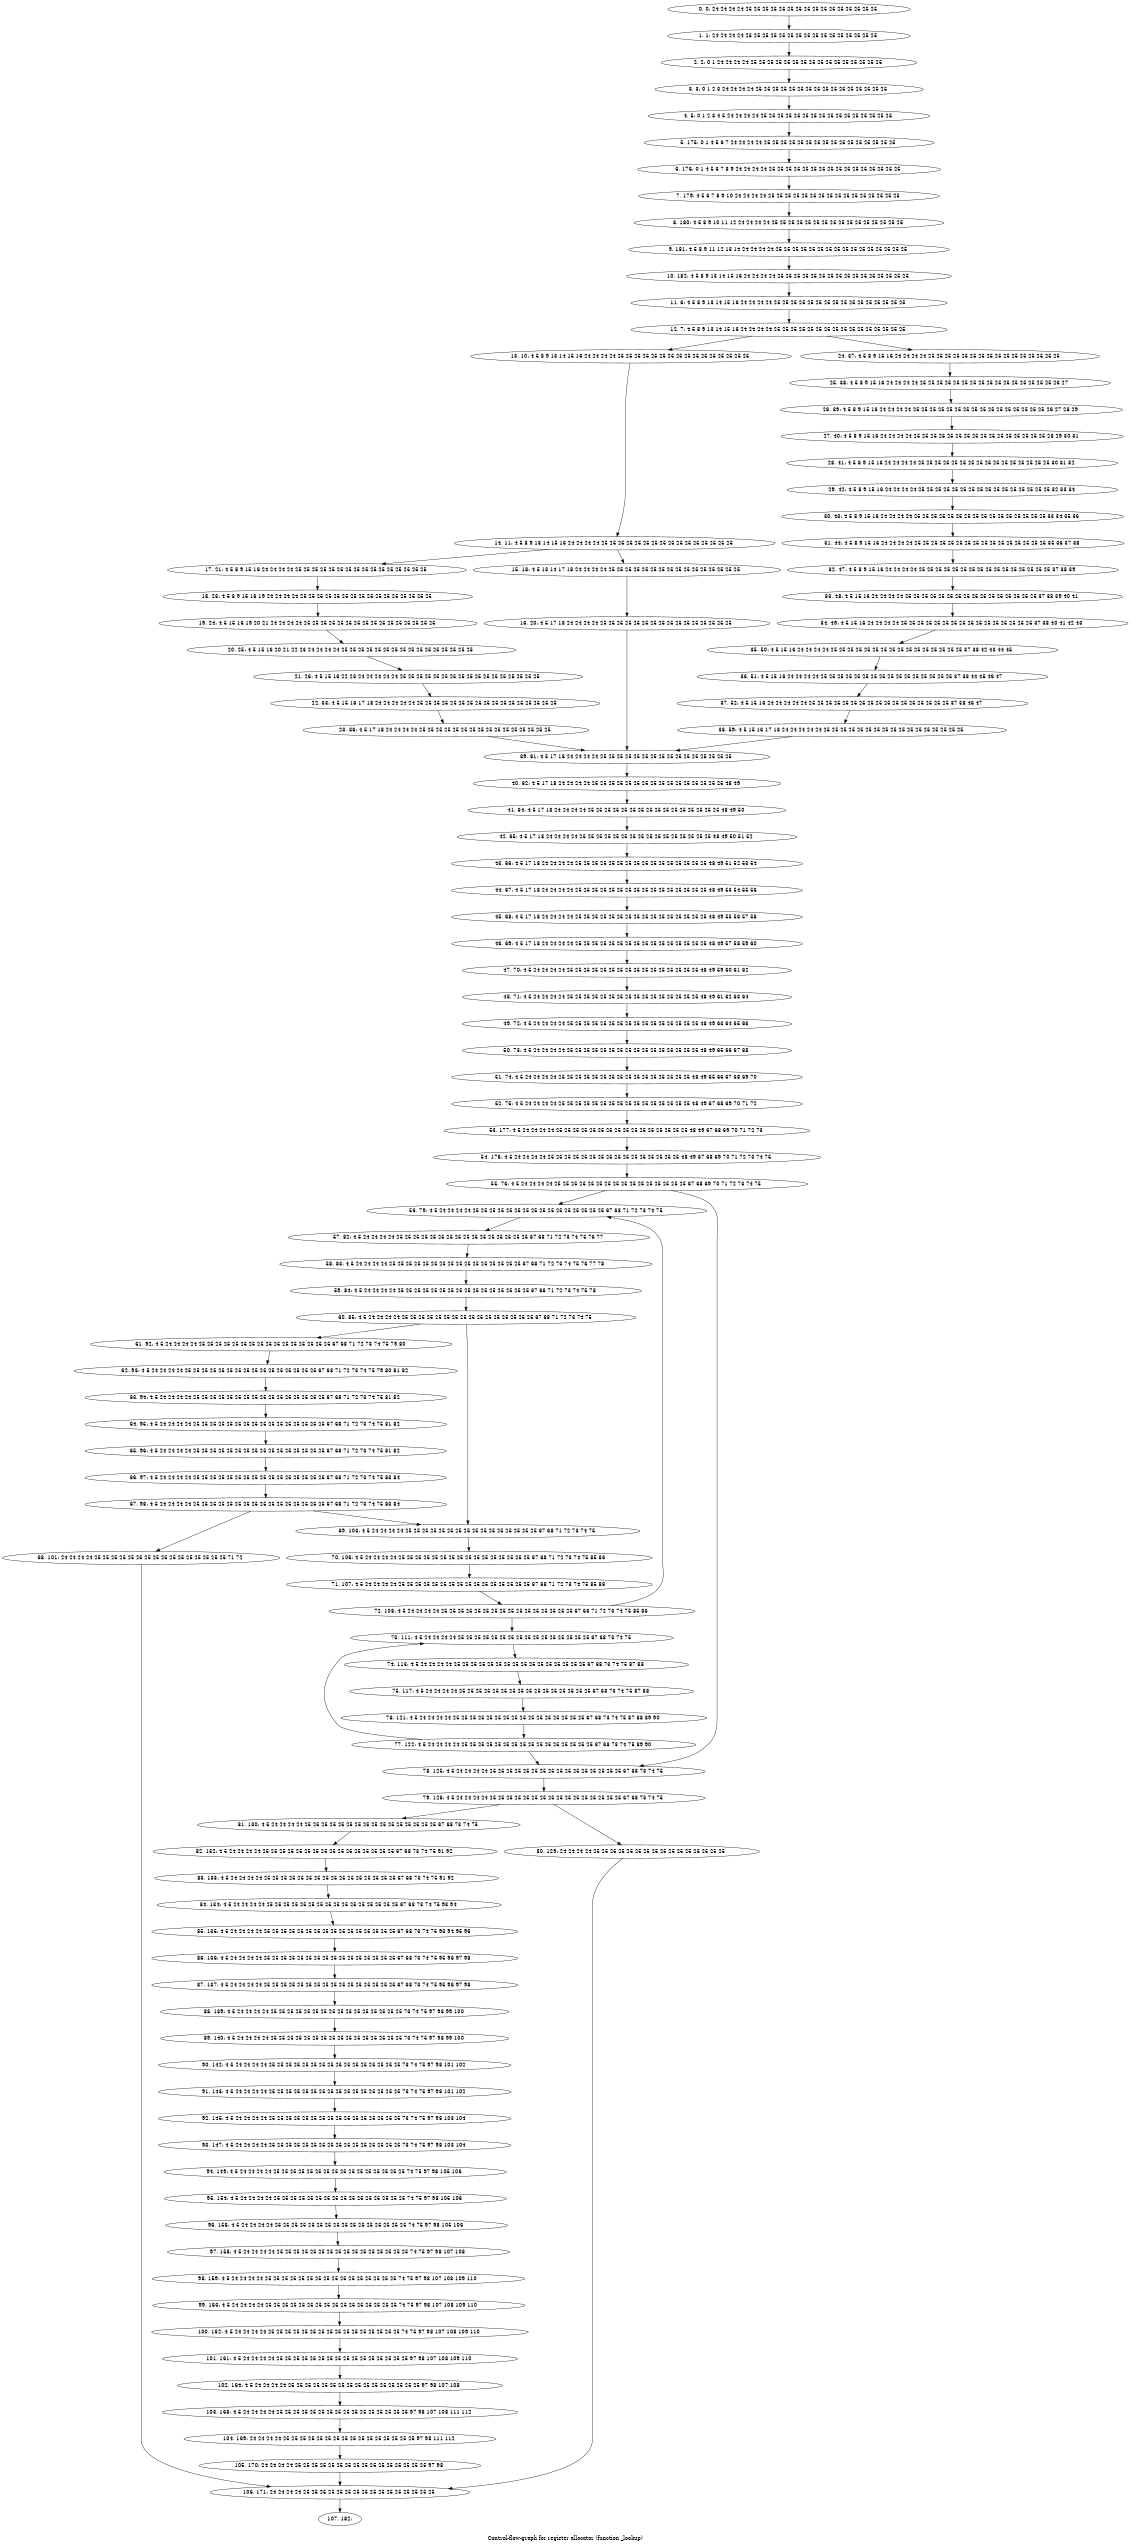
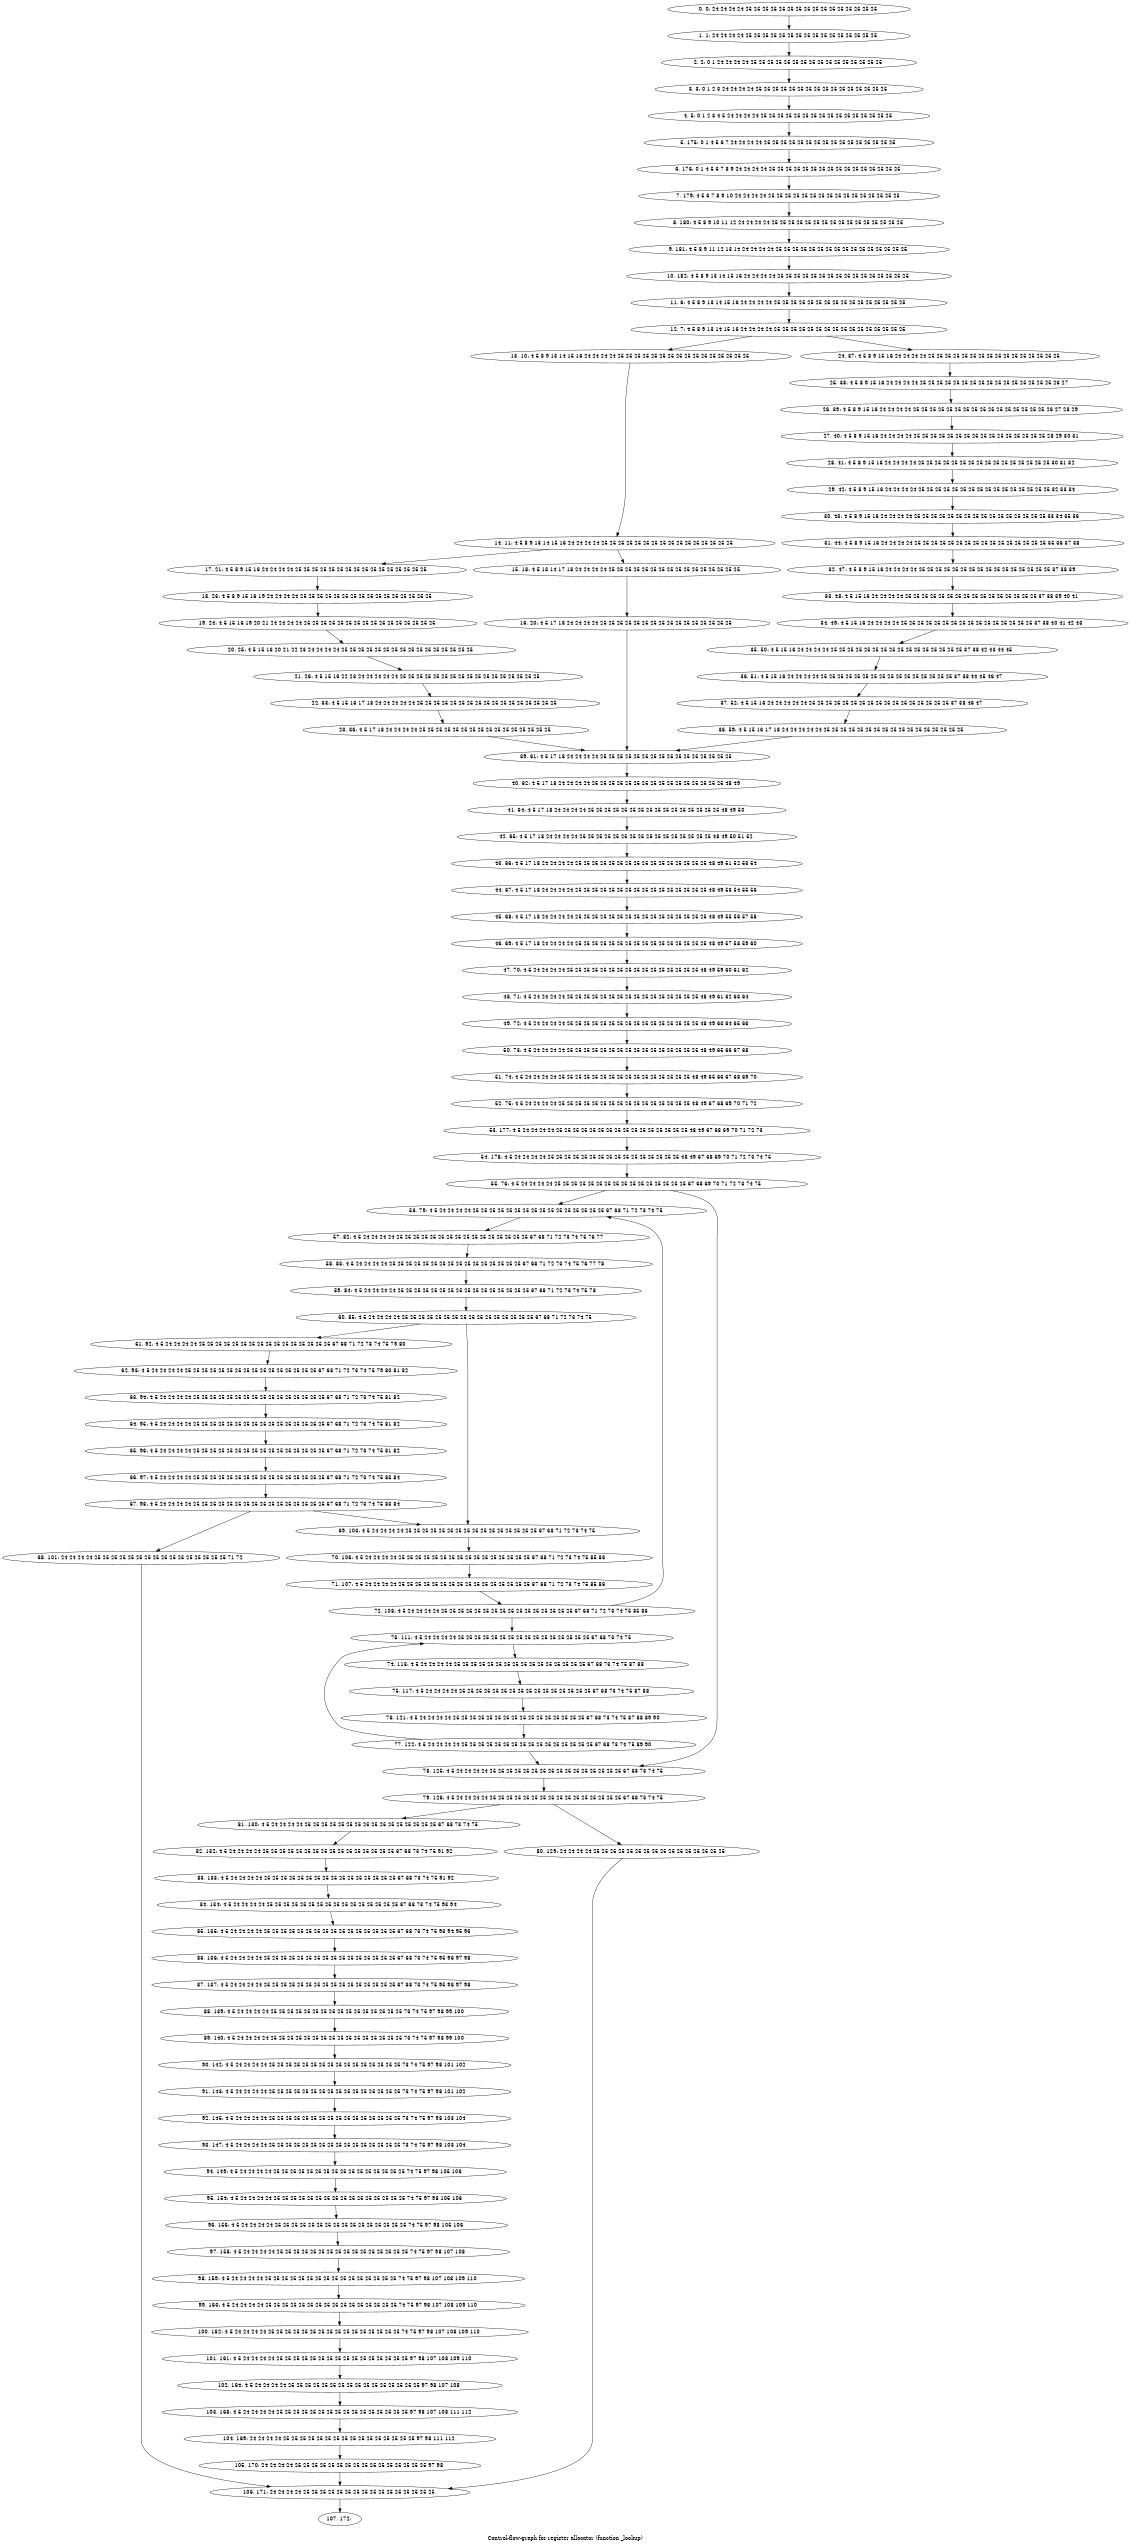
node "107, 182:": label "107, 182:" -> "107, 172:"
